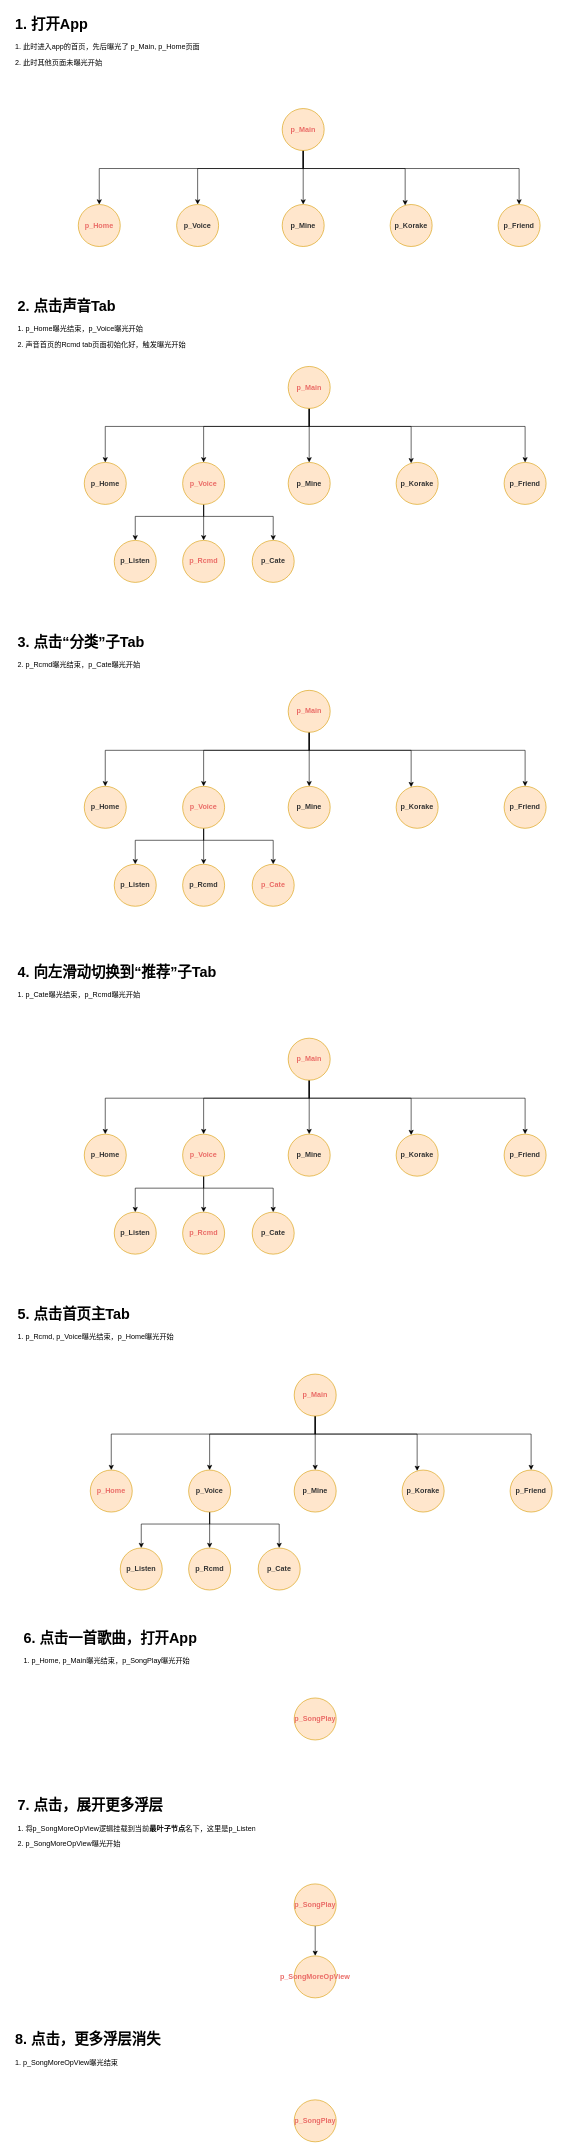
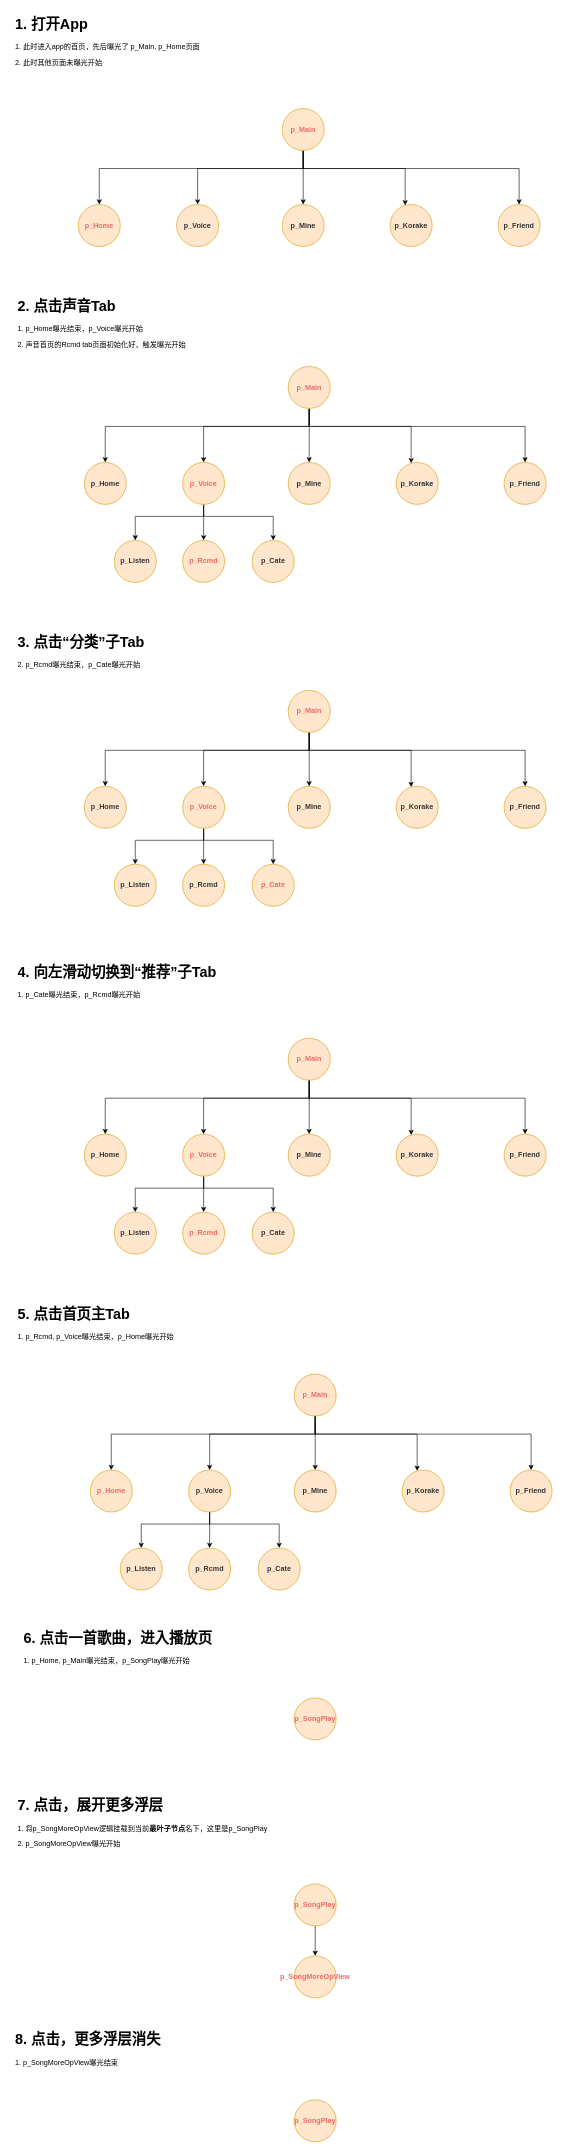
node "6. 点击一首歌曲，打开App1. p_Home, p_Main曝光结束，p_SongPlay曝光开始": label "6. 点击一首歌曲，打开App1. p_Home, p_Main曝光结束，p_SongPlay曝光开始" -> "6. 点击一首歌曲，进入播放页1. p_Home, p_Main曝光结束，p_SongPlay曝光开始"
node "7. 点击，展开更多浮层1. 将p_SongMoreOpView逻辑挂载到当前最叶子节点名下，这里是p_Listen 2. p_SongMoreOpView曝光开始": label "7. 点击，展开更多浮层1. 将p_SongMoreOpView逻辑挂载到当前最叶子节点名下，这里是p_Listen 2. p_SongMoreOpView曝光开始" -> "7. 点击，展开更多浮层1. 将p_SongMoreOpView逻辑挂载到当前最叶子节点名下，这里是p_SongPlay 2. p_SongMoreOpView曝光开始"
